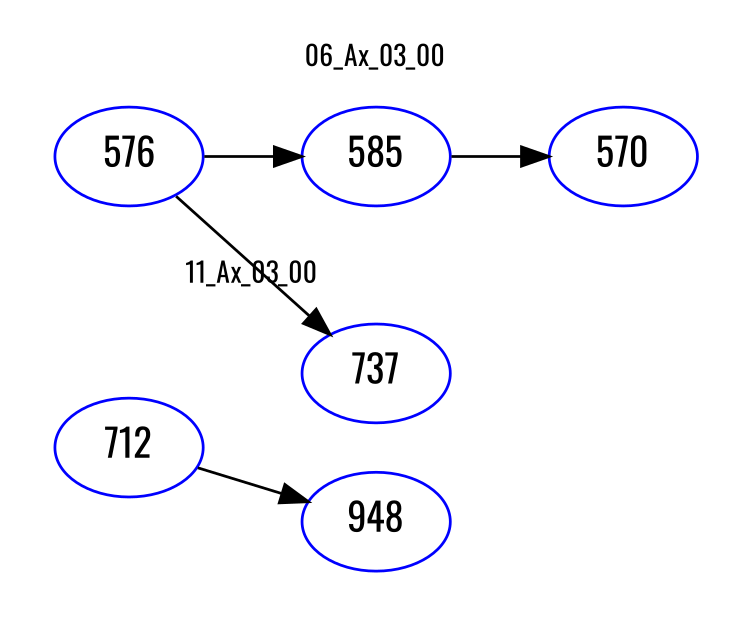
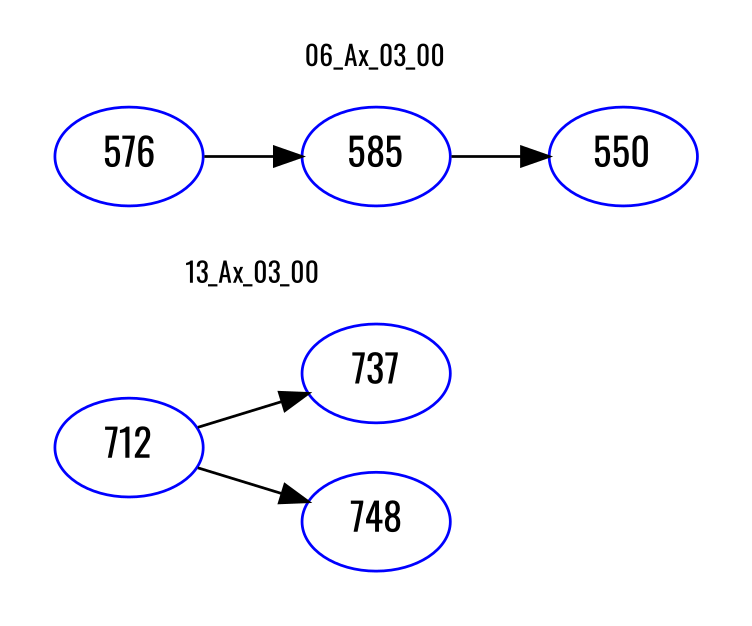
node "570": label "570" -> "550"
edge "576" -> "737": now "712" -> "737"
cluster "11_Ax_03_00": label "11_Ax_03_00" -> "13_Ax_03_00"
node "948": label "948" -> "748"
